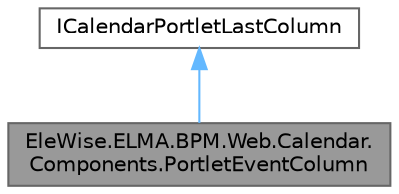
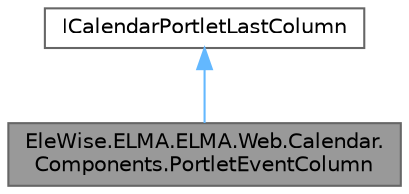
node "EleWise.ELMA.BPM.Web.Calendar. Components.PortletEventColumn": label "EleWise.ELMA.BPM.Web.Calendar. Components.PortletEventColumn" -> "EleWise.ELMA.ELMA.Web.Calendar. Components.PortletEventColumn"
